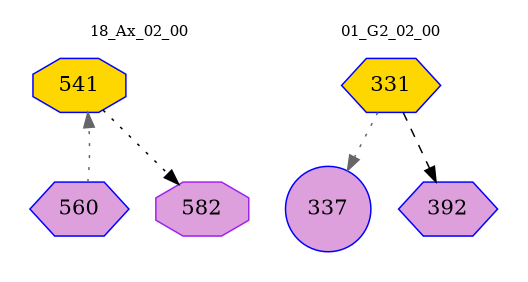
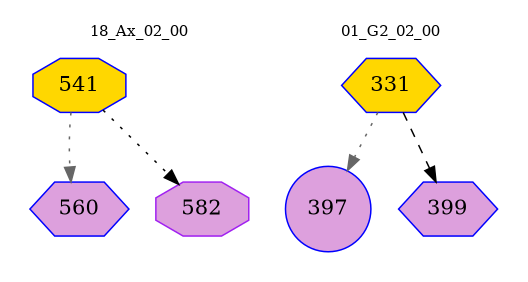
edge "560" -> "541": reversed
node "337": label "337" -> "397"
node "392": label "392" -> "399"
